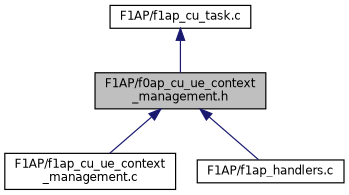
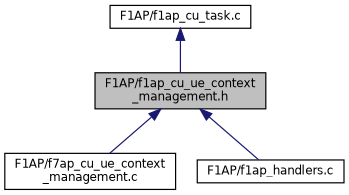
node "F1AP/f0ap_cu_ue_context _management.h": label "F1AP/f0ap_cu_ue_context _management.h" -> "F1AP/f1ap_cu_ue_context _management.h"
node "F1AP/f1ap_cu_ue_context _management.c": label "F1AP/f1ap_cu_ue_context _management.c" -> "F1AP/f7ap_cu_ue_context _management.c"
